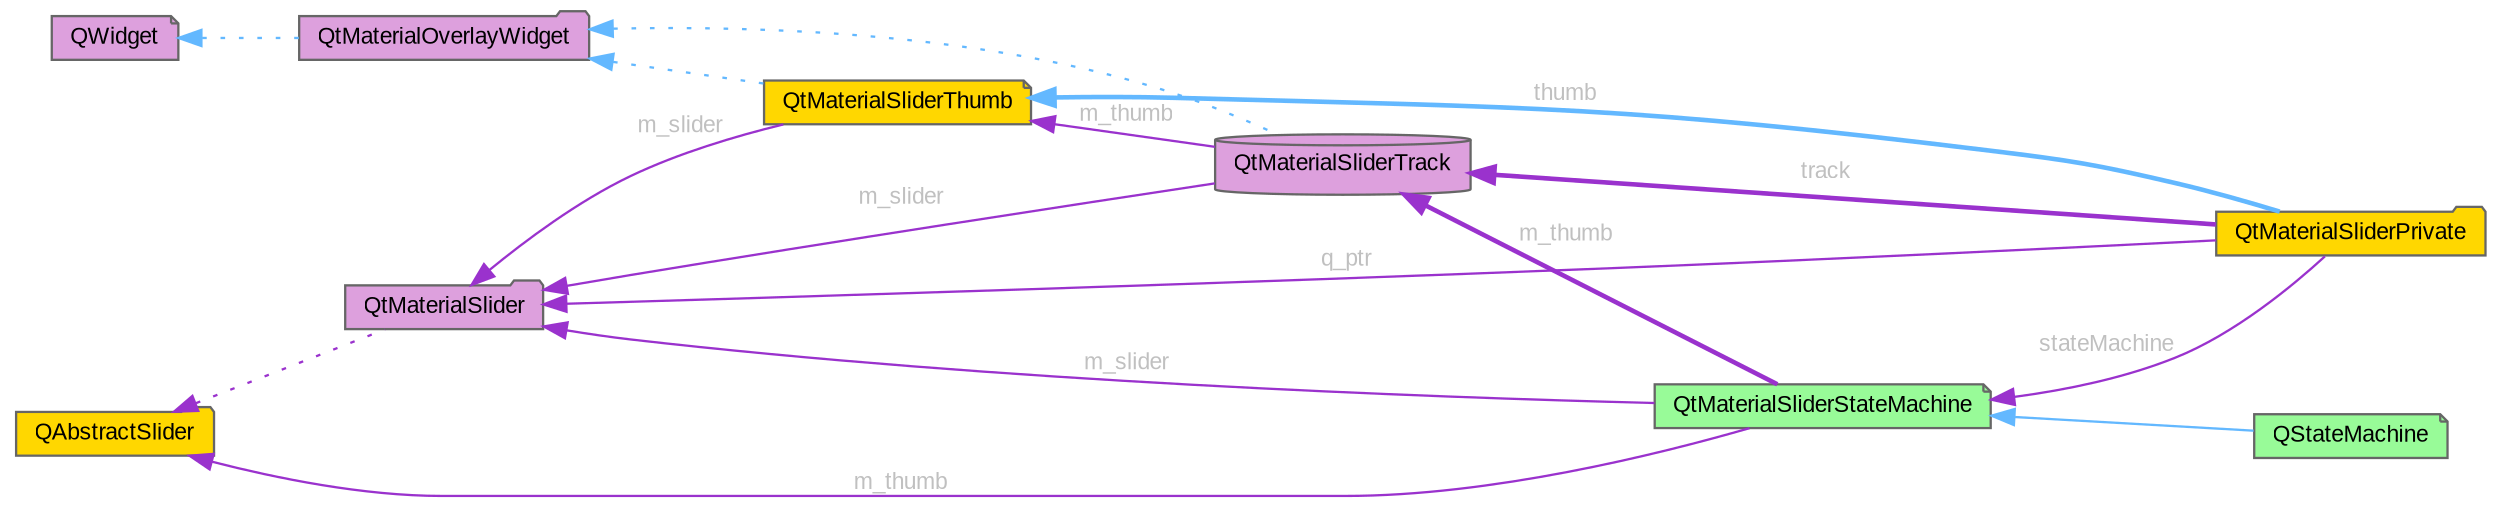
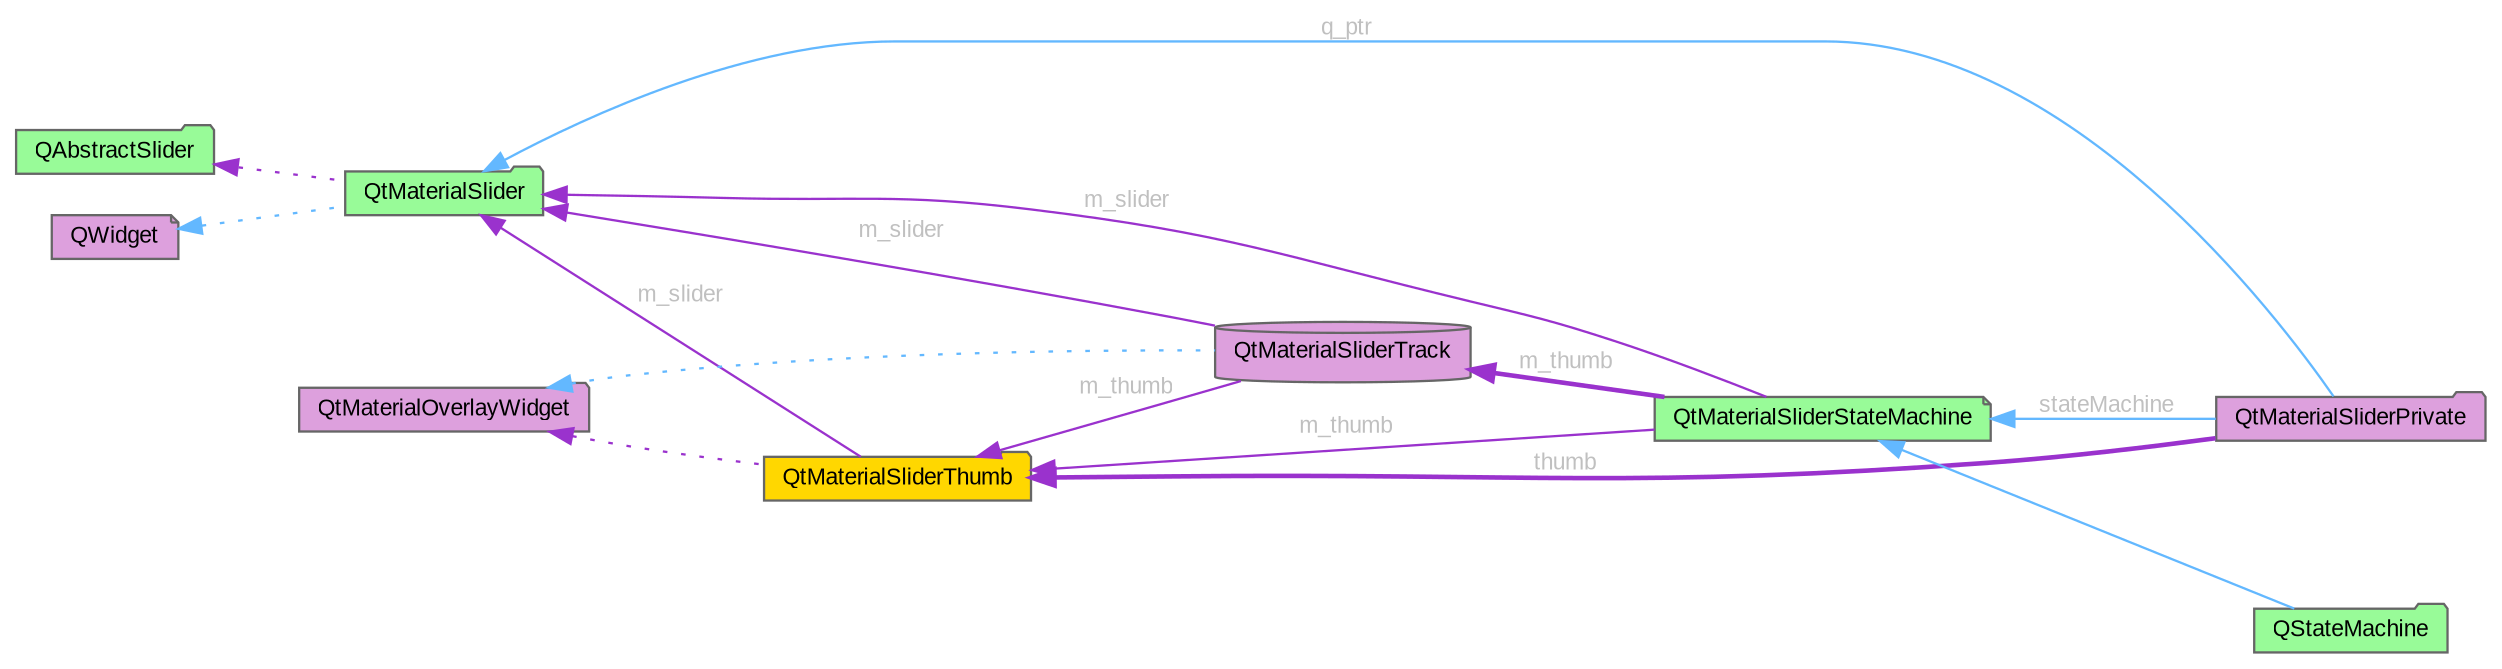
edge "QtMaterialOverlayWidget" -> "QWidget": now "QtMaterialSlider" -> "QWidget"
edge "QtMaterialSliderThumb" -> "QtMaterialOverlayWidget": color steelblue1 -> darkorchid3
node "QtMaterialSliderThumb": shape note -> folder
edge "QtMaterialSliderPrivate" -> "QtMaterialSliderThumb": color steelblue1 -> darkorchid3
edge "QtMaterialSliderPrivate" -> "QtMaterialSliderTrack": removed, label "track"
node "QtMaterialSliderPrivate": fillcolor gold -> plum
edge "QtMaterialSliderPrivate" -> "QtMaterialSlider": color darkorchid3 -> steelblue1
node "QtMaterialSlider": fillcolor plum -> palegreen
edge "QtMaterialSliderPrivate" -> "QtMaterialSliderStateMachine": color darkorchid3 -> steelblue1
node "QAbstractSlider": fillcolor gold -> palegreen
node "QStateMachine": shape note -> folder
edge "QtMaterialSliderStateMachine" -> "QAbstractSlider": now "QtMaterialSliderStateMachine" -> "QtMaterialSliderThumb"
